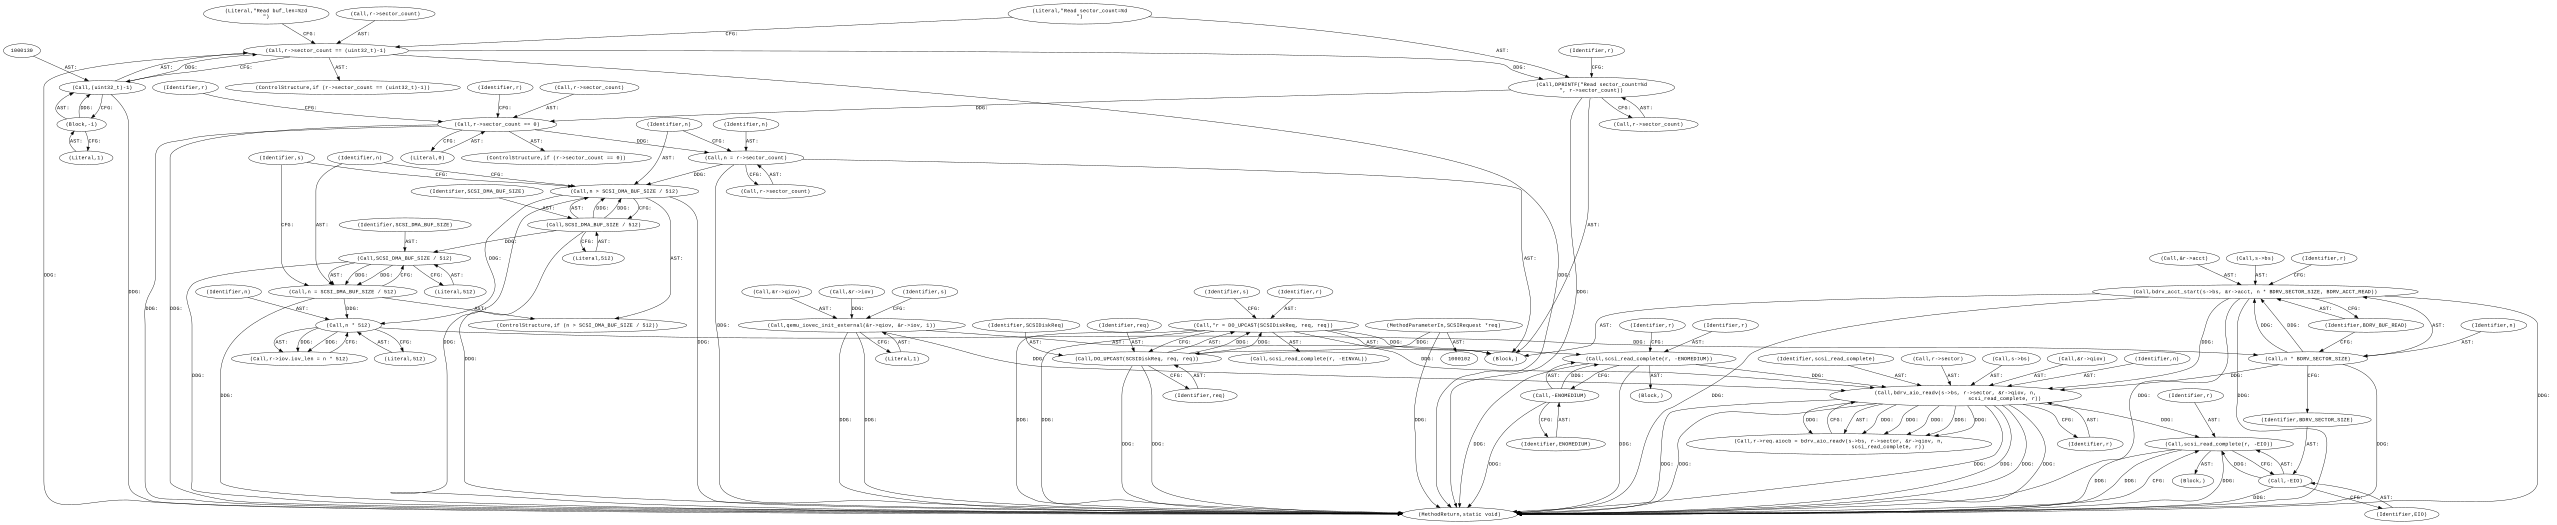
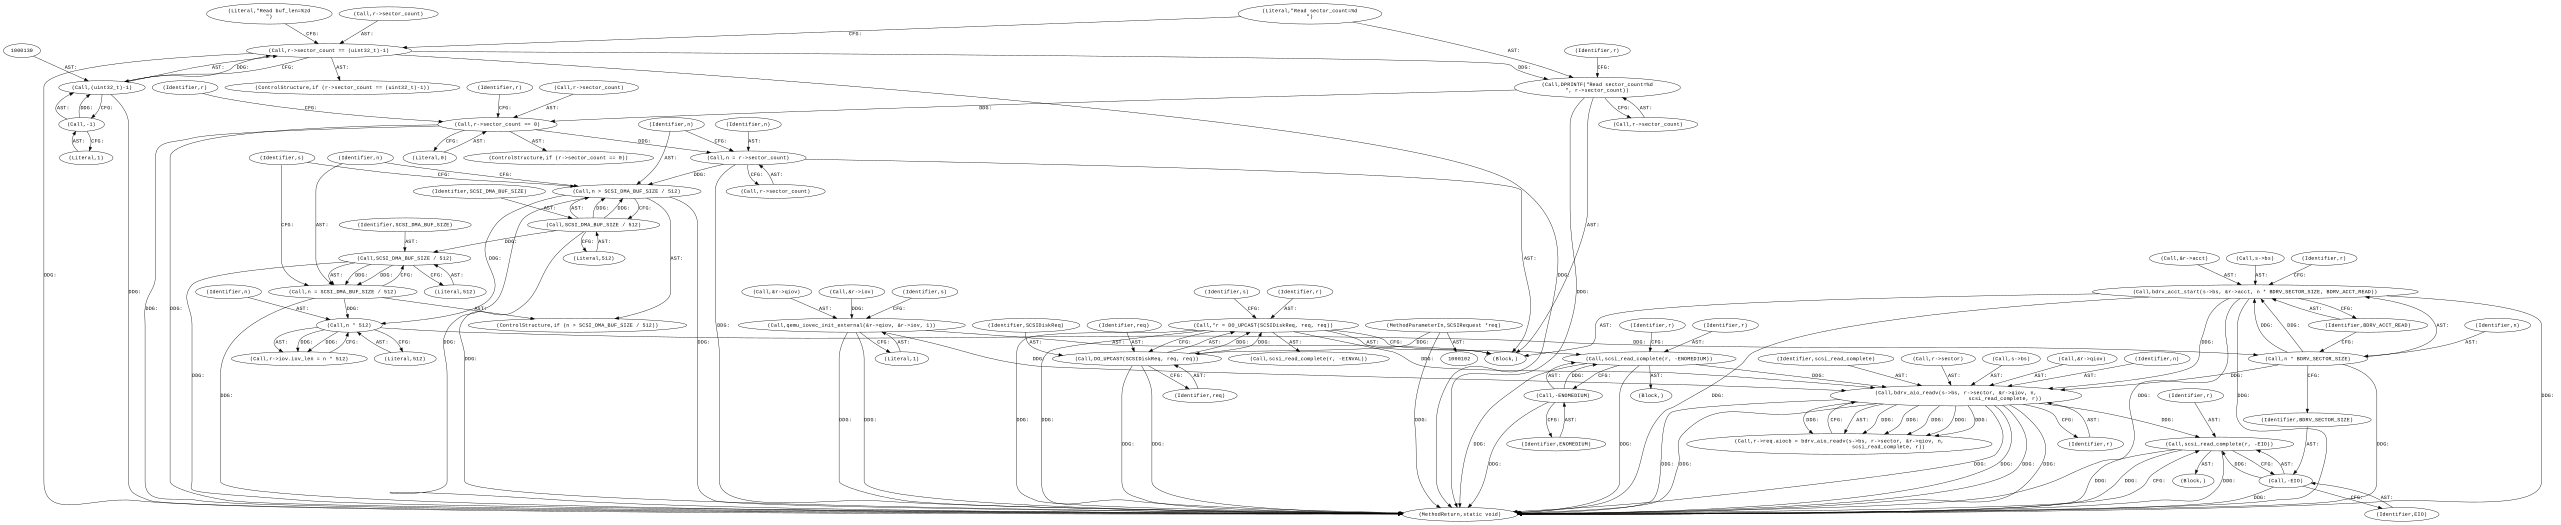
node "(Block,-1)": label "(Block,-1)" -> "(Call,-1)"
node "(Identifier,BDRV_BUF_READ)": label "(Identifier,BDRV_BUF_READ)" -> "(Identifier,BDRV_ACCT_READ)"
edge "(Call,*r = DO_UPCAST(SCSIDiskReq, req, req))" -> "(Call,scsi_read_complete(r, -ENOMEDIUM))": label "DDG: " -> "CFG: "
